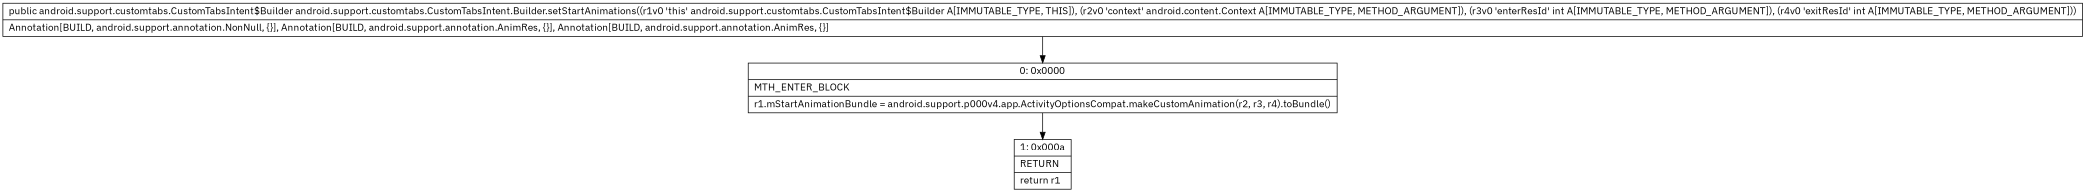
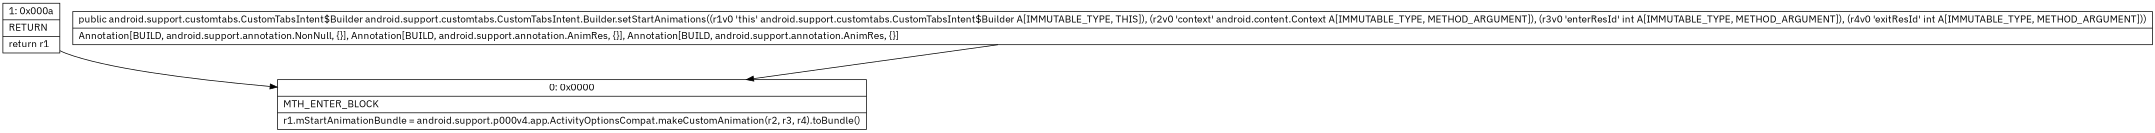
edge "0: 0x0000" -> "1: 0x000a": reversed
